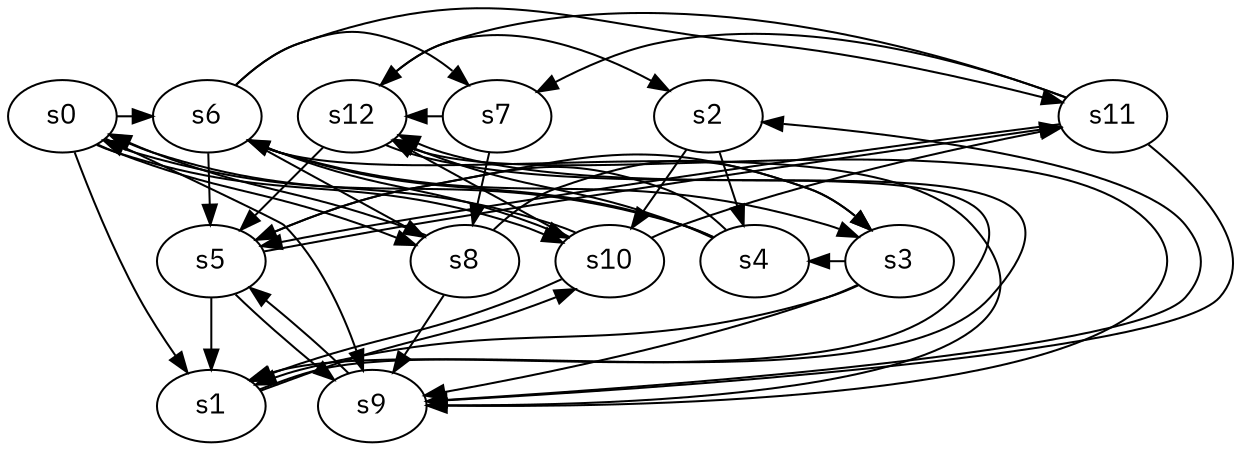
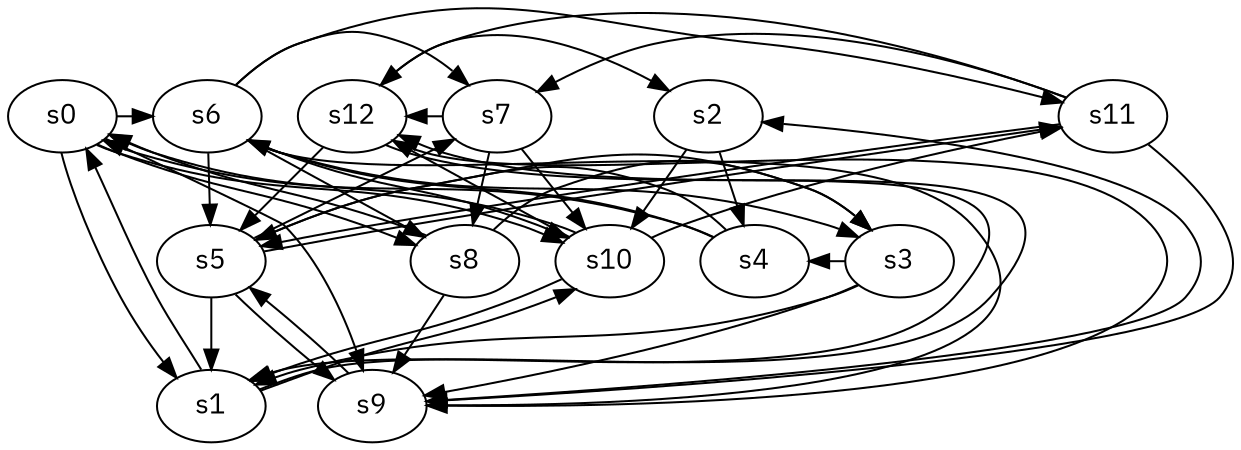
edge "s7" -> "s10": added
edge "s4" -> "s12": removed
edge "s5" -> "s7": added
edge "s1" -> "s0": added
